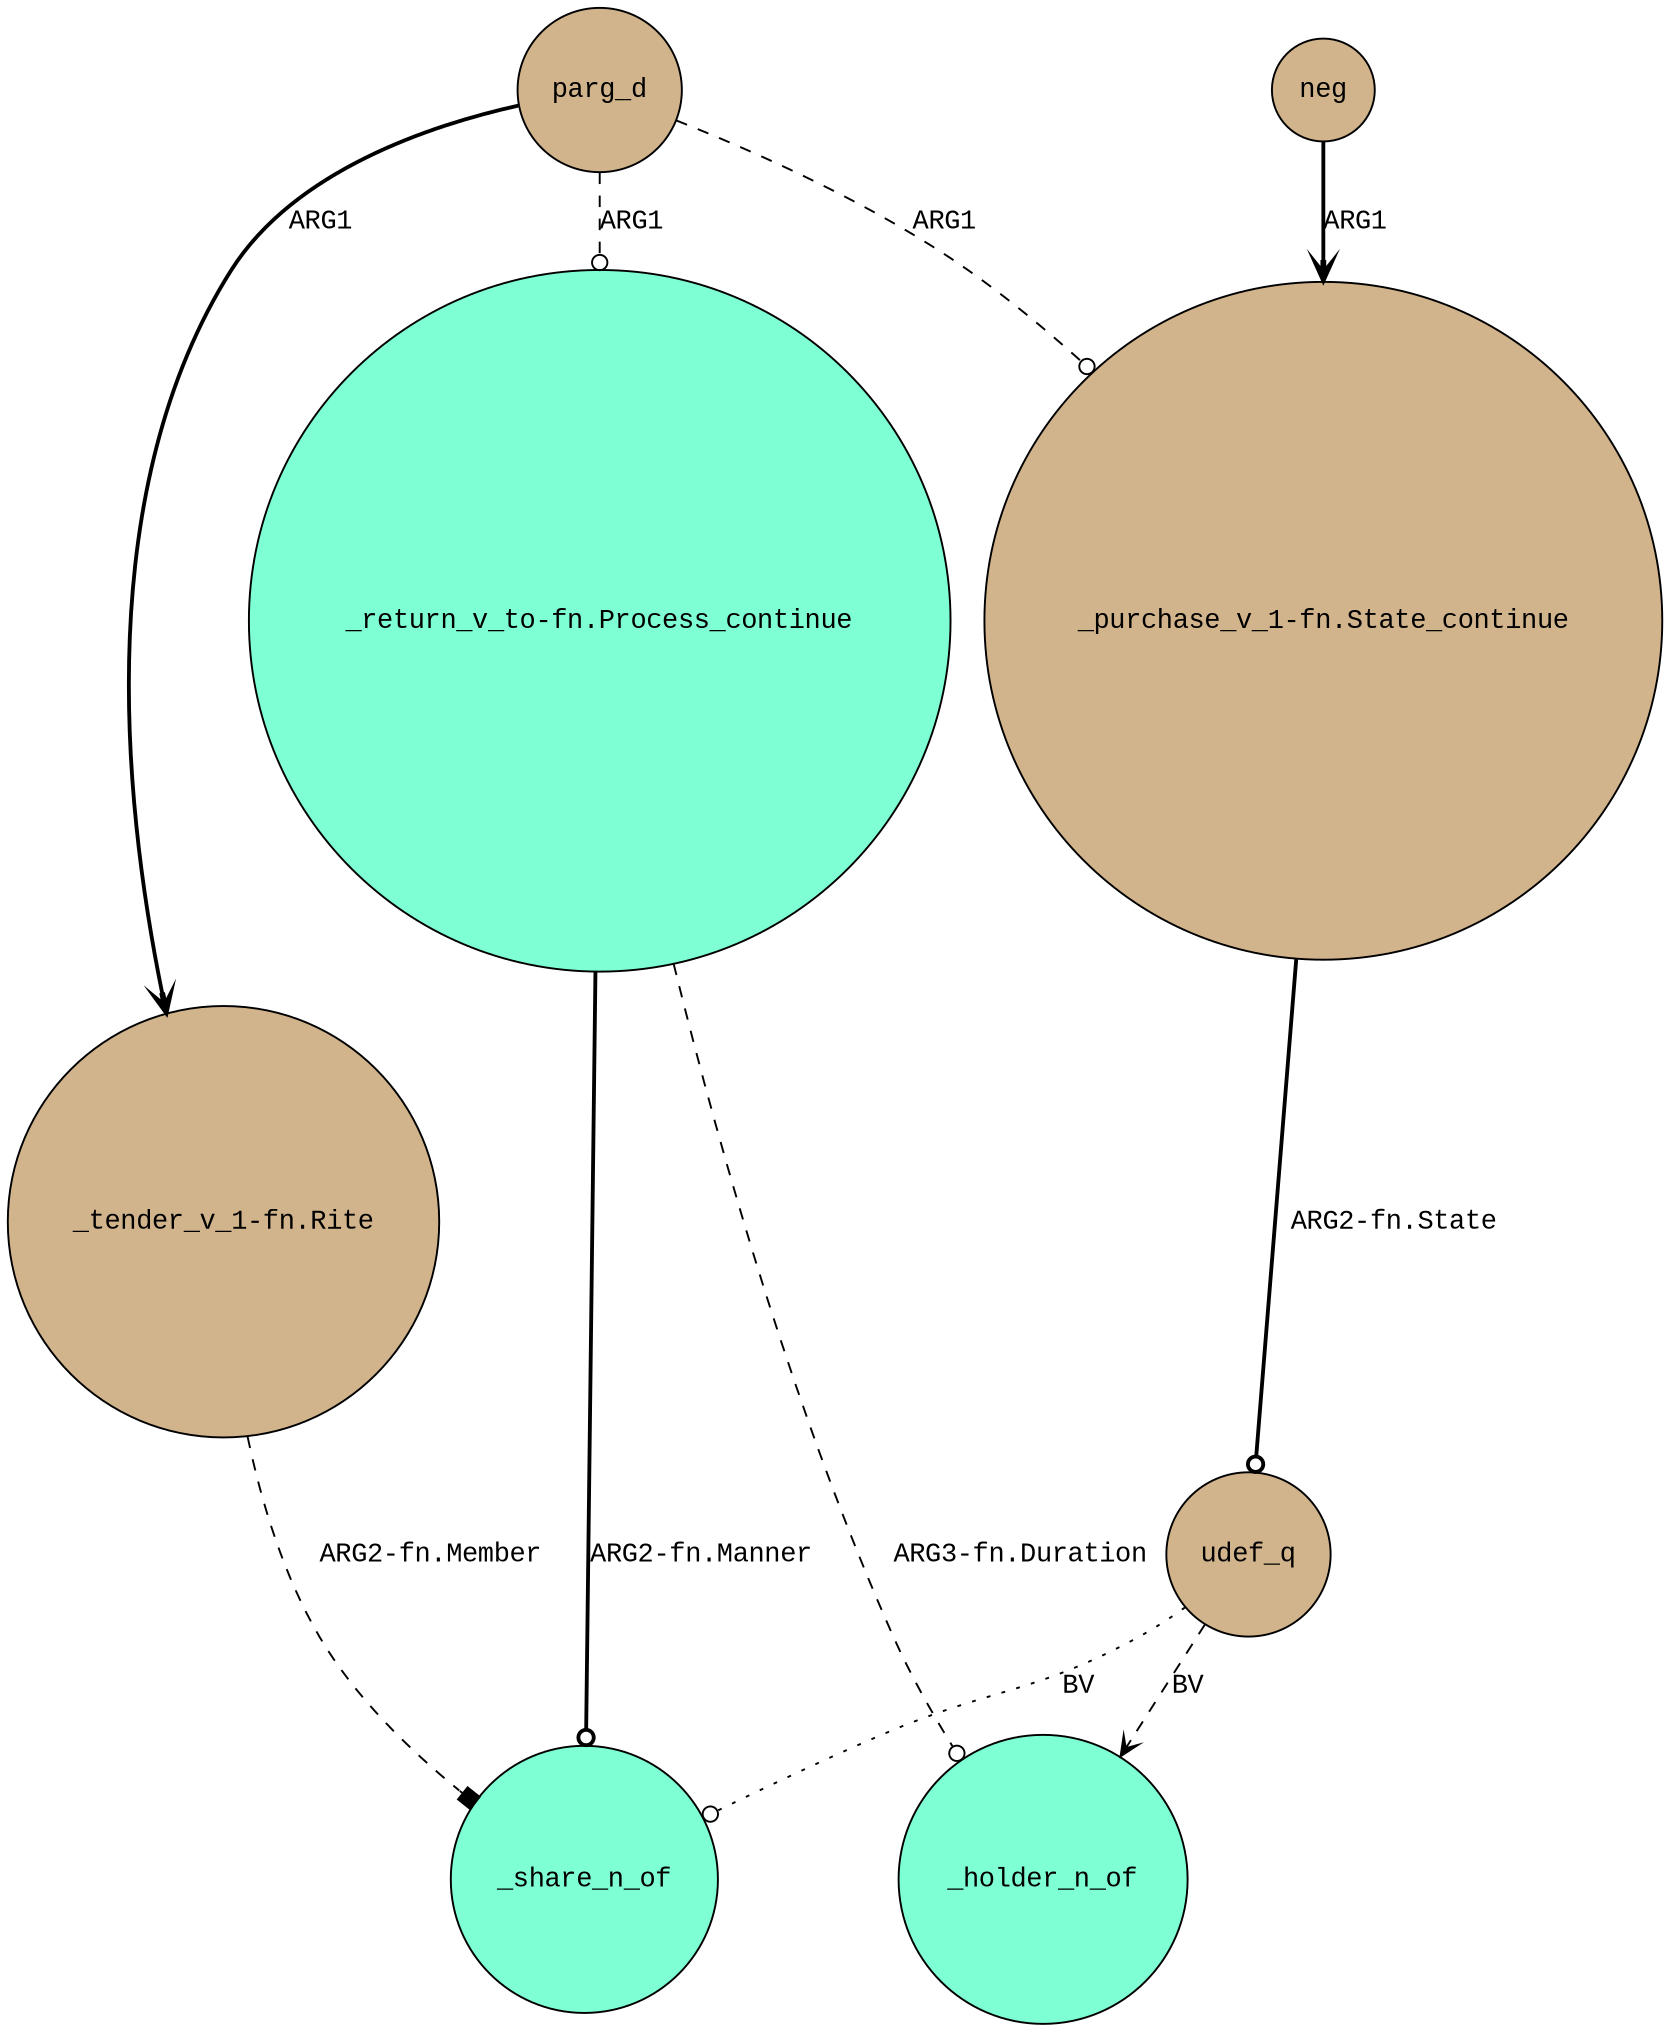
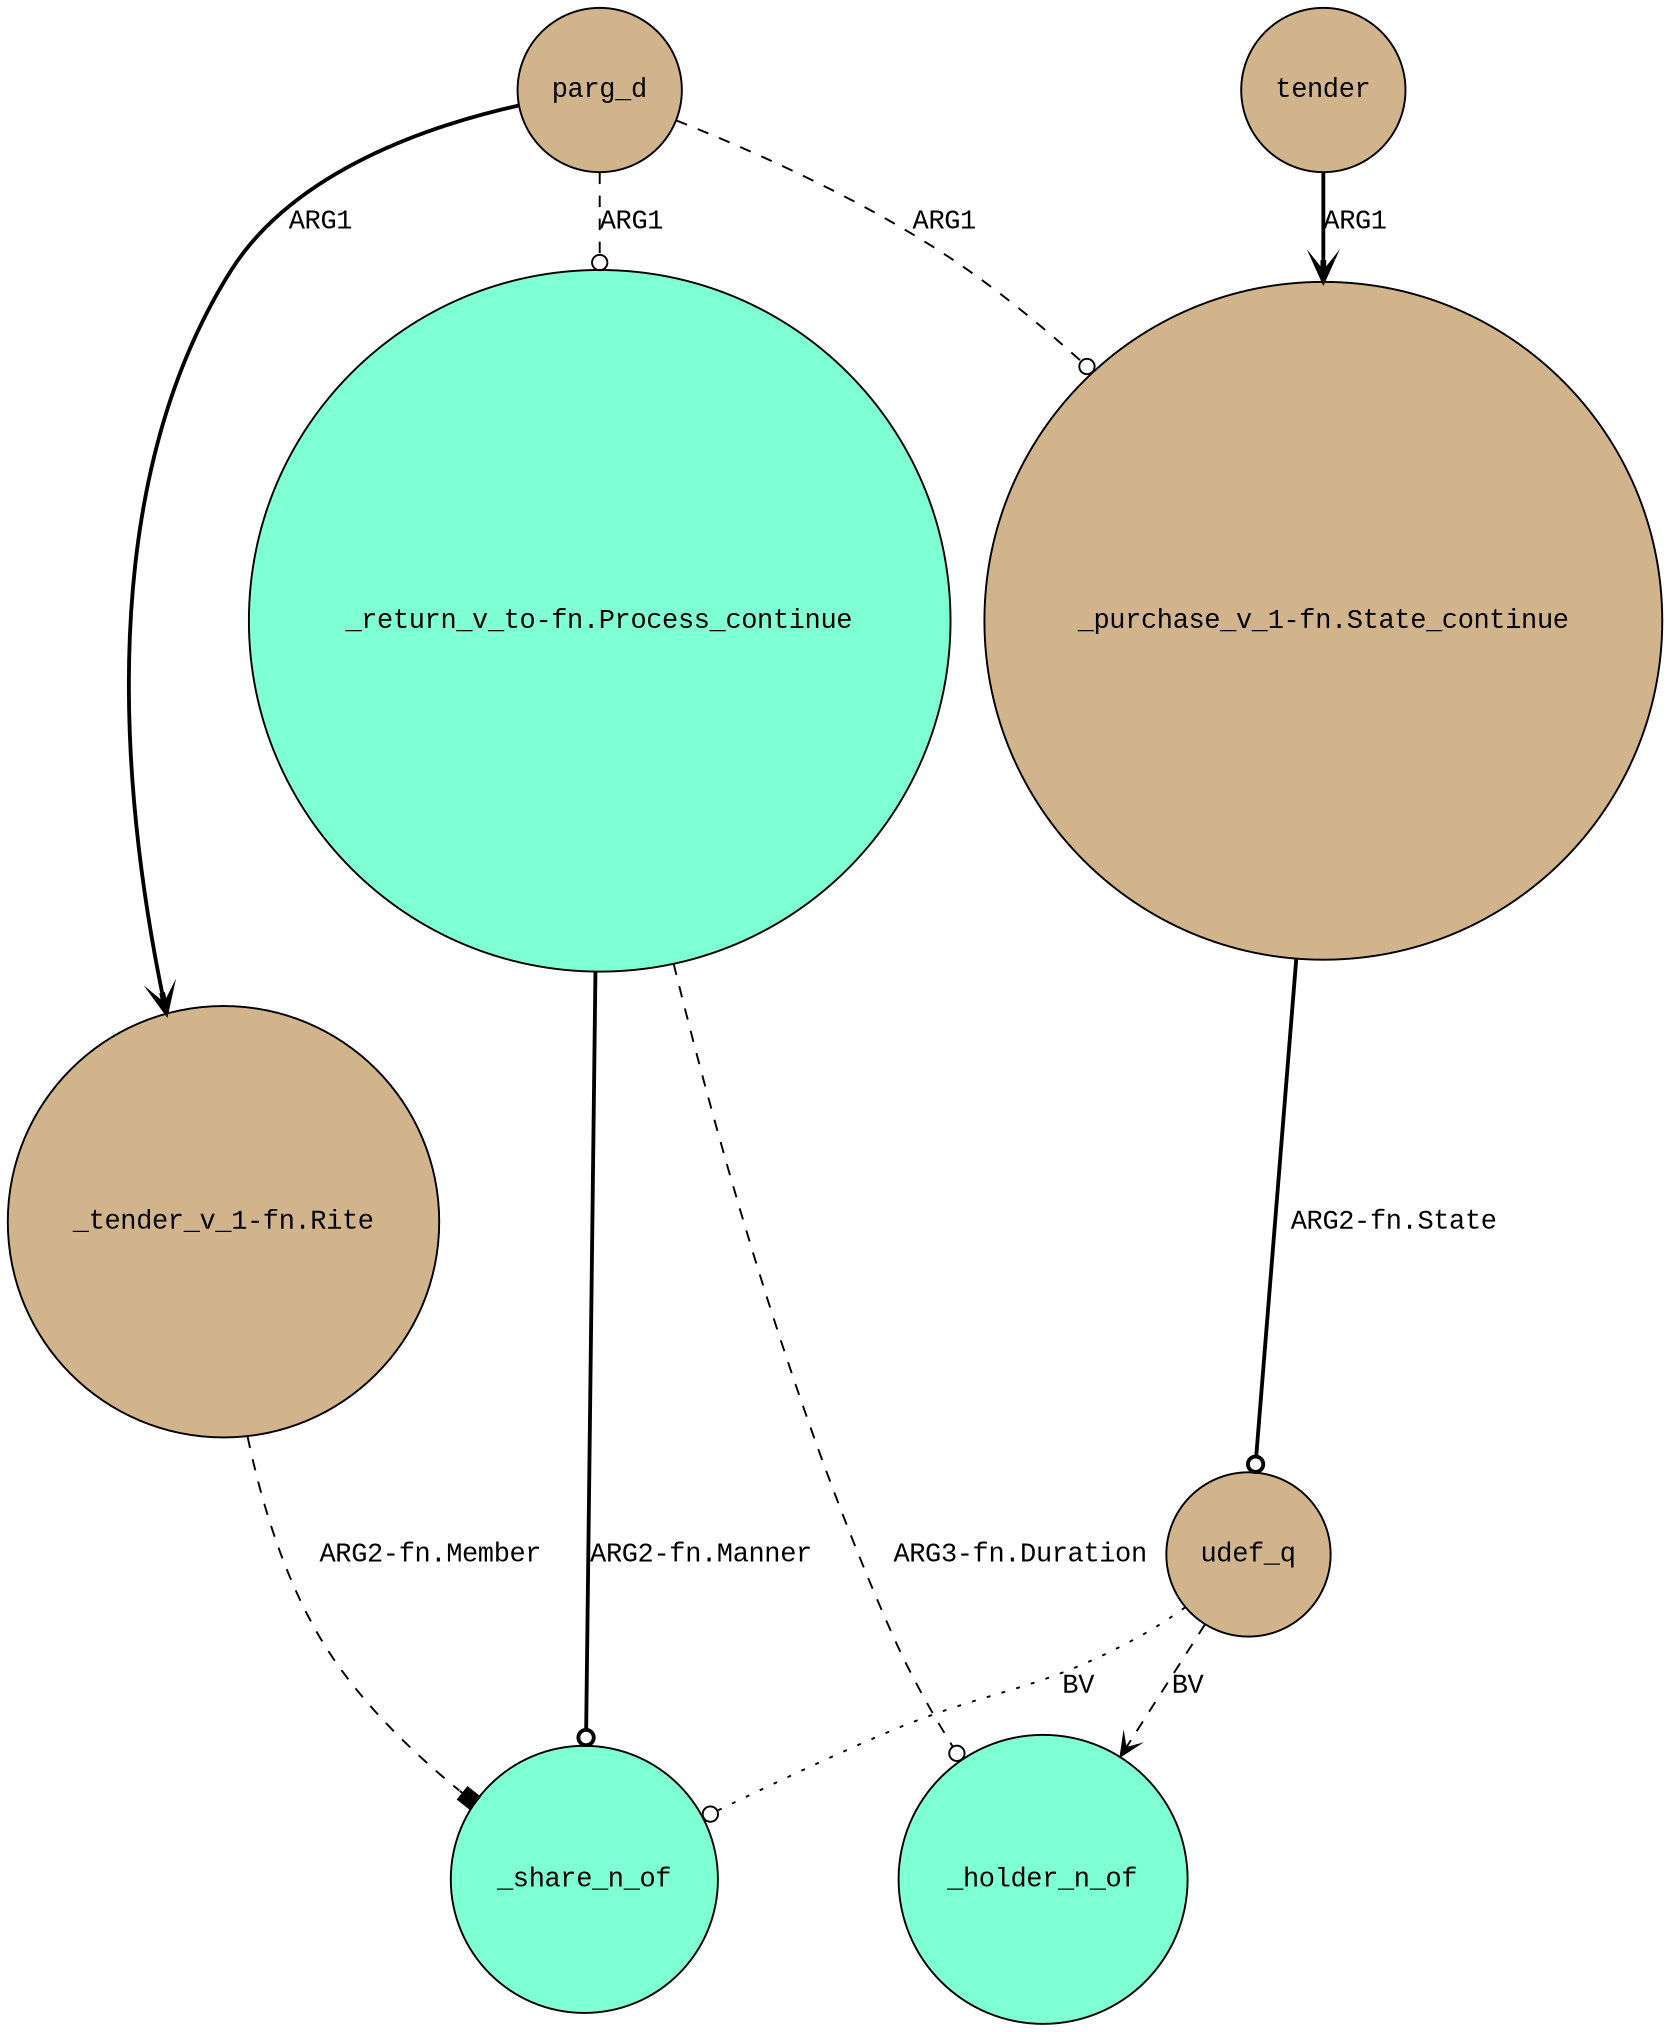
node "neg": label "neg" -> "tender"
